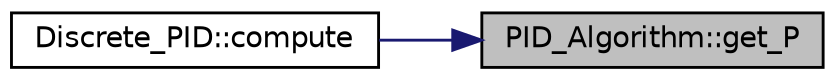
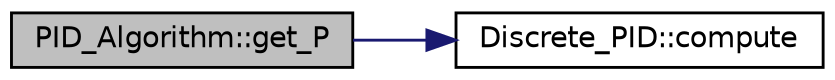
edge "Discrete_PID::compute" -> "PID_Algorithm::get_P": reversed
